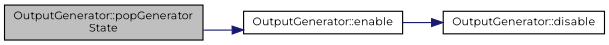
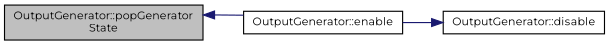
edge "OutputGenerator::popGenerator State" -> "OutputGenerator::enable": reversed
